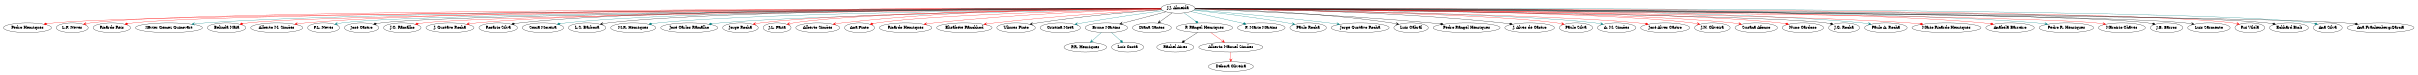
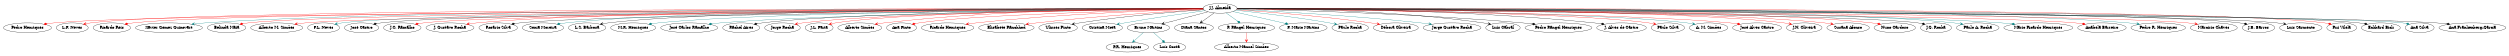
edge "J.J. Almeida" -> "Rui Vilela": arrowhead vee -> diamond
edge "J.J. Almeida" -> "Mario Ricardo Henriques": color red -> teal
edge "P. Rangel Henriques" -> "Rachel Aires": now "J.J. Almeida" -> "Rachel Aires"
edge "Alberto Manuel Simões" -> "Débora Oliveira": now "J.J. Almeida" -> "Débora Oliveira"
